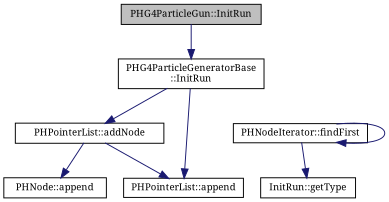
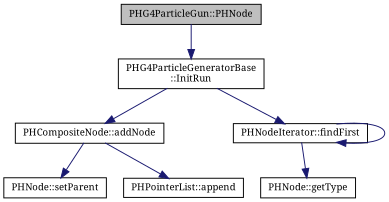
node "PHG4ParticleGun::InitRun": label "PHG4ParticleGun::InitRun" -> "PHG4ParticleGun::PHNode"
edge "PHG4ParticleGeneratorBase ::InitRun" -> "PHPointerList::append": now "PHG4ParticleGeneratorBase ::InitRun" -> "PHNodeIterator::findFirst"
node "PHPointerList::addNode": label "PHPointerList::addNode" -> "PHCompositeNode::addNode"
node "PHNode::append": label "PHNode::append" -> "PHNode::setParent"
node "InitRun::getType": label "InitRun::getType" -> "PHNode::getType"
